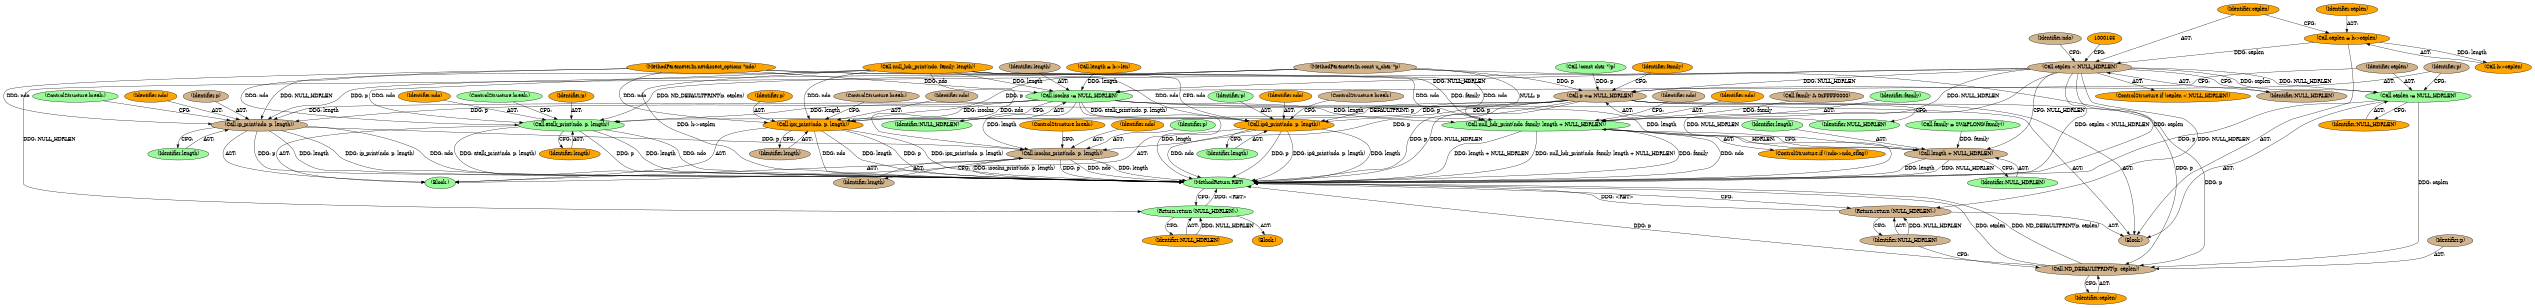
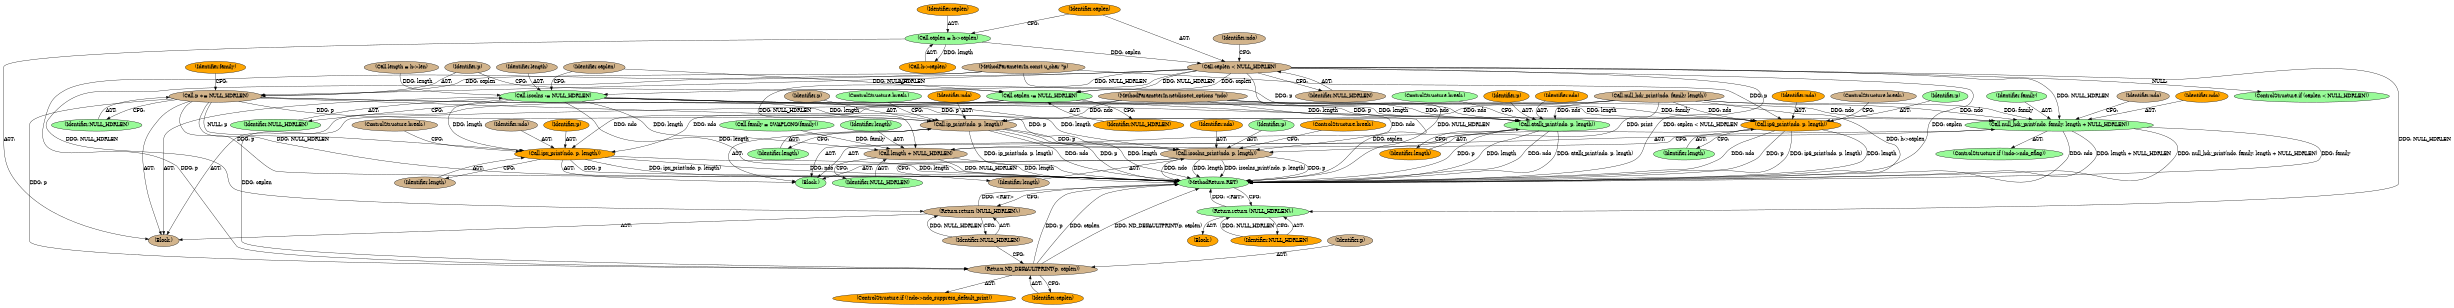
node "1000133": removed
node "(Call,caplen = h->caplen)": fillcolor orange -> palegreen
node "(MethodParameterIn,netdissect_options *ndo)": fillcolor orange -> tan
node "(Call,null_hdr_print(ndo, family, length))": fillcolor orange -> tan
node "(Call,length = h->len)": fillcolor orange -> tan
node "(Call,(const char *)p)": removed
edge "(MethodParameterIn,const u_char *p)" -> "(Call,ip_print(ndo, p, length))": removed, label "DDG: p"
edge "(MethodParameterIn,const u_char *p)" -> "(Call,ipx_print(ndo, p, length))": removed, label "DDG: p"
edge "(MethodParameterIn,netdissect_options *ndo)" -> "(Call,isoclns -= NULL_HDRLEN)": now "(MethodParameterIn,netdissect_options *ndo)" -> "(Call,isoclns_print(ndo, p, length))"
edge "(Call,null_hdr_print(ndo, family, length))" -> "(Call,isoclns -= NULL_HDRLEN)": removed, label "DDG: length"
edge "(MethodParameterIn,const u_char *p)" -> "(Call,p += NULL_HDRLEN)": label "DDG: p" -> "DDG: caplen"
edge "(Call,caplen < NULL_HDRLEN)" -> "(ControlStructure,if (caplen < NULL_HDRLEN))": label "AST: " -> "NULL: "
edge "(Call,null_hdr_print(ndo, family, length))" -> "(Call,ip_print(ndo, p, length))": label "DDG: NULL_HDRLEN" -> "DDG: ndo"
edge "(MethodParameterIn,const u_char *p)" -> "(Call,atalk_print(ndo, p, length))": label "DDG: ND_DEFAULTPRINT(p, caplen)" -> "DDG: p"
edge "(MethodParameterIn,netdissect_options *ndo)" -> "(Call,ip6_print(ndo, p, length))": label "DDG: ndo" -> "DDG: family"
edge "(Call,null_hdr_print(ndo, family, length))" -> "(Call,ip6_print(ndo, p, length))": label "CFG: ndo" -> "DDG: ndo"
edge "(MethodParameterIn,const u_char *p)" -> "(Call,ip6_print(ndo, p, length))": label "NULL: p" -> "DDG: p"
node "(Call,family & 0xFFFF0000)": removed
node "(ControlStructure,if (caplen < NULL_HDRLEN))": fillcolor orange -> palegreen
edge "(Call,isoclns -= NULL_HDRLEN)" -> "(Call,ipx_print(ndo, p, length))": label "DDG: isoclns" -> "DDG: length"
edge "(Call,null_hdr_print(ndo, family, length))" -> "(Call,isoclns_print(ndo, p, length))": label "DDG: ndo" -> "DDG: print"
edge "(Call,isoclns -= NULL_HDRLEN)" -> "(Call,ip6_print(ndo, p, length))": label "DDG: atalk_print(ndo, p, length)" -> "DDG: length"
edge "(Call,p += NULL_HDRLEN)" -> "(Call,atalk_print(ndo, p, length))": label "DEFAULTPRINT: p" -> "DDG: p"
edge "(Call,p += NULL_HDRLEN)" -> "(Call,ipx_print(ndo, p, length))": label "DDG: p" -> "NULL: p"
edge "(Call,caplen < NULL_HDRLEN)" -> "(Call,length + NULL_HDRLEN)": label "CFG: NULL_HDRLEN" -> "DDG: NULL_HDRLEN"
edge "(Call,null_hdr_print(ndo, family, length + NULL_HDRLEN))" -> "(Call,length + NULL_HDRLEN)": label "HDRLEN: " -> "CFG: "
edge "(Call,length + NULL_HDRLEN)" -> "(Call,null_hdr_print(ndo, family, length + NULL_HDRLEN))": label "CFG: " -> "AST: "
edge "(Call,caplen -= NULL_HDRLEN)" -> "(MethodReturn,RET)": label "DDG: p" -> "DDG: caplen"
node "(ControlStructure,if (!ndo->ndo_eflag))": fillcolor orange -> palegreen
node "(Call,ND_DEFAULTPRINT(p, caplen))": label "(Call,ND_DEFAULTPRINT(p, caplen))" -> "(Return,ND_DEFAULTPRINT(p, caplen))"
node "(ControlStructure,if (!ndo->ndo_suppress_default_print))": added
